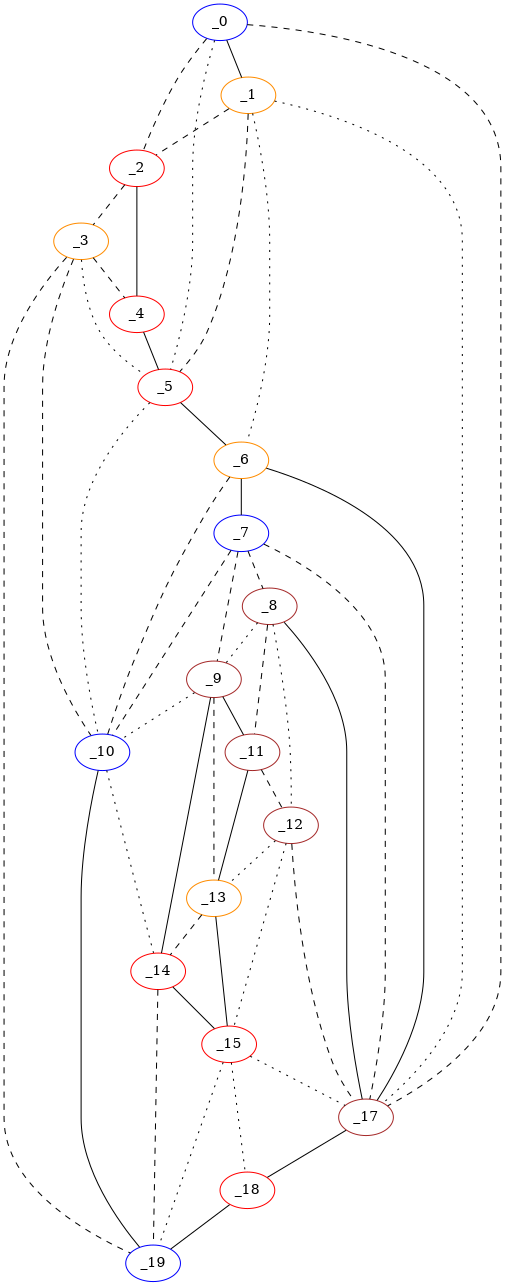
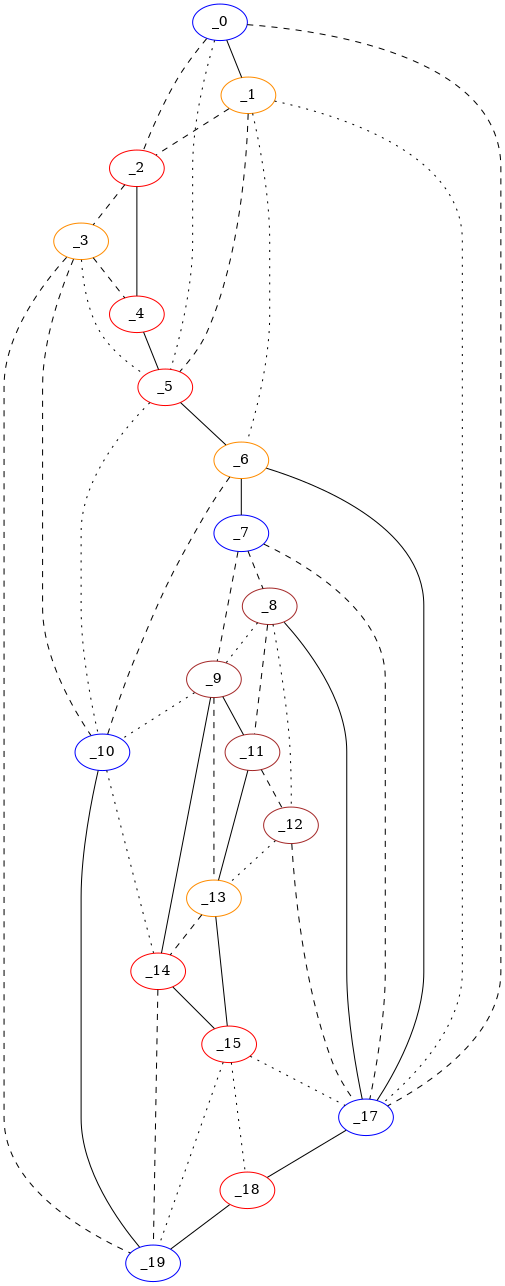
edge "_7" -- "_10": removed
edge "_12" -- "_15": removed
node "_17": color brown -> blue
